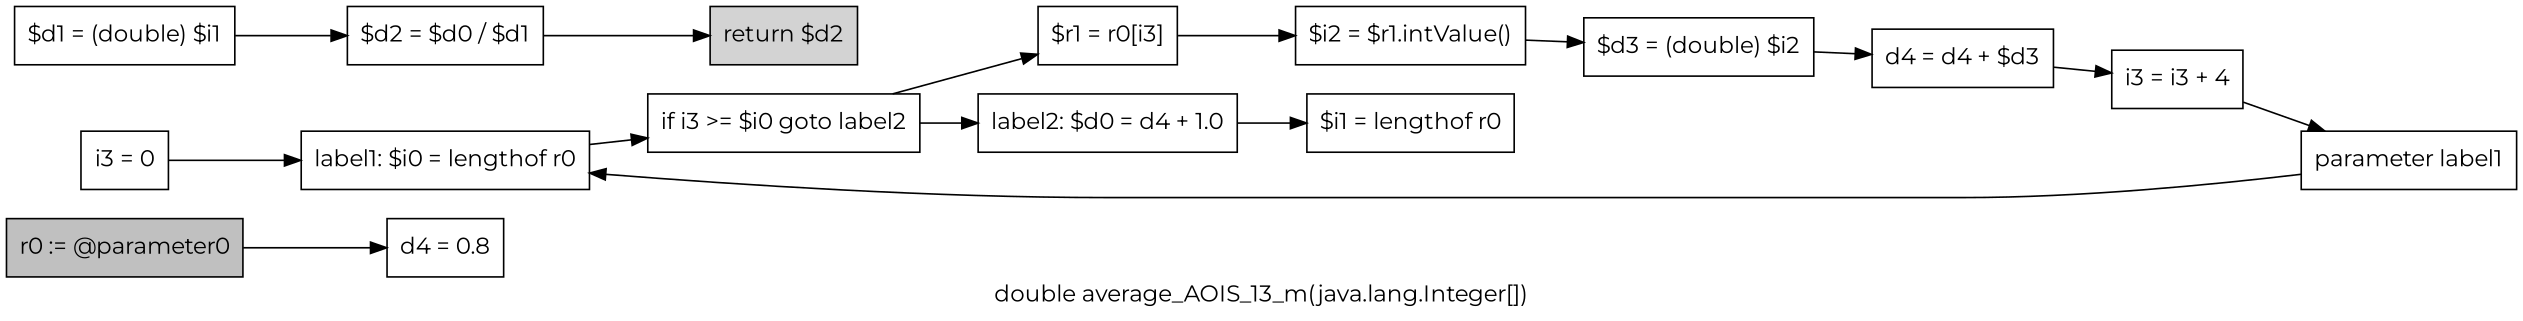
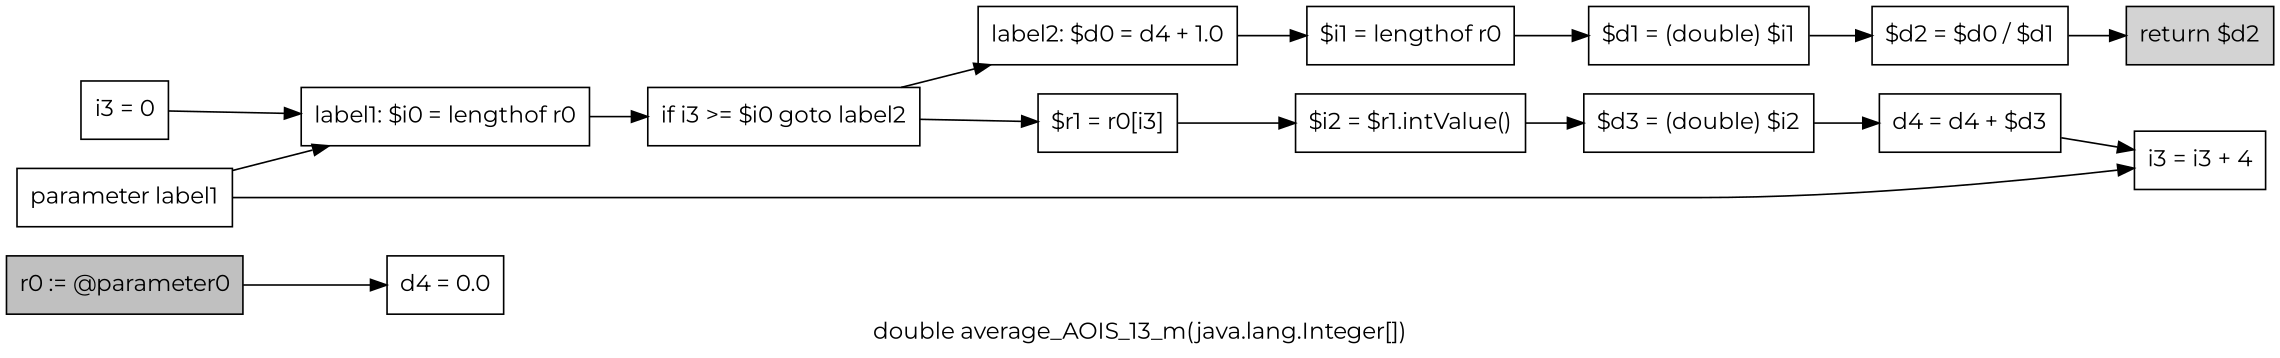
edge "$i1 = lengthof r0" -> "$d1 = (double) $i1": added
edge "i3 = i3 + 4" -> "parameter label1": reversed
node "d4 = 0.8": label "d4 = 0.8" -> "d4 = 0.0"
